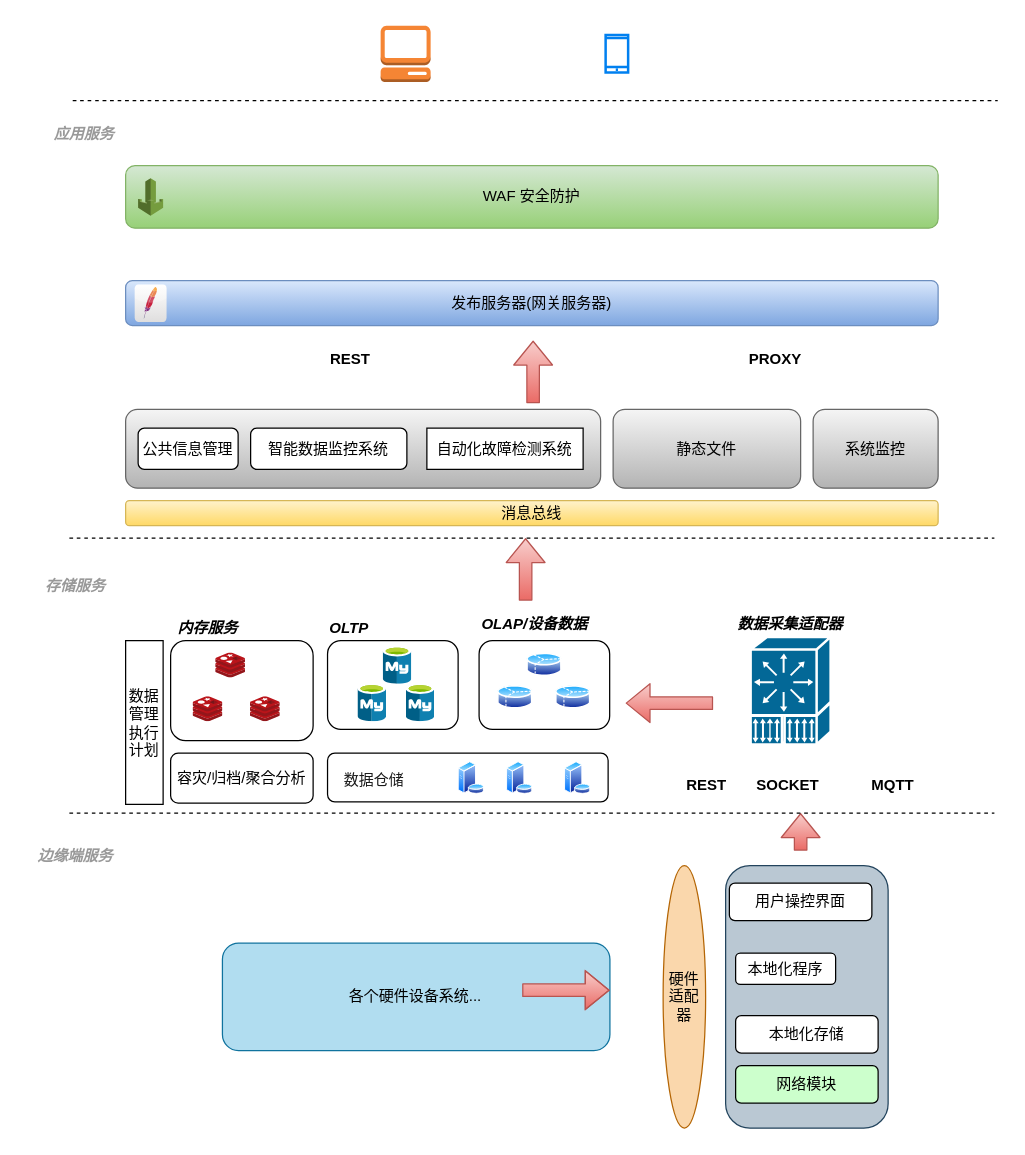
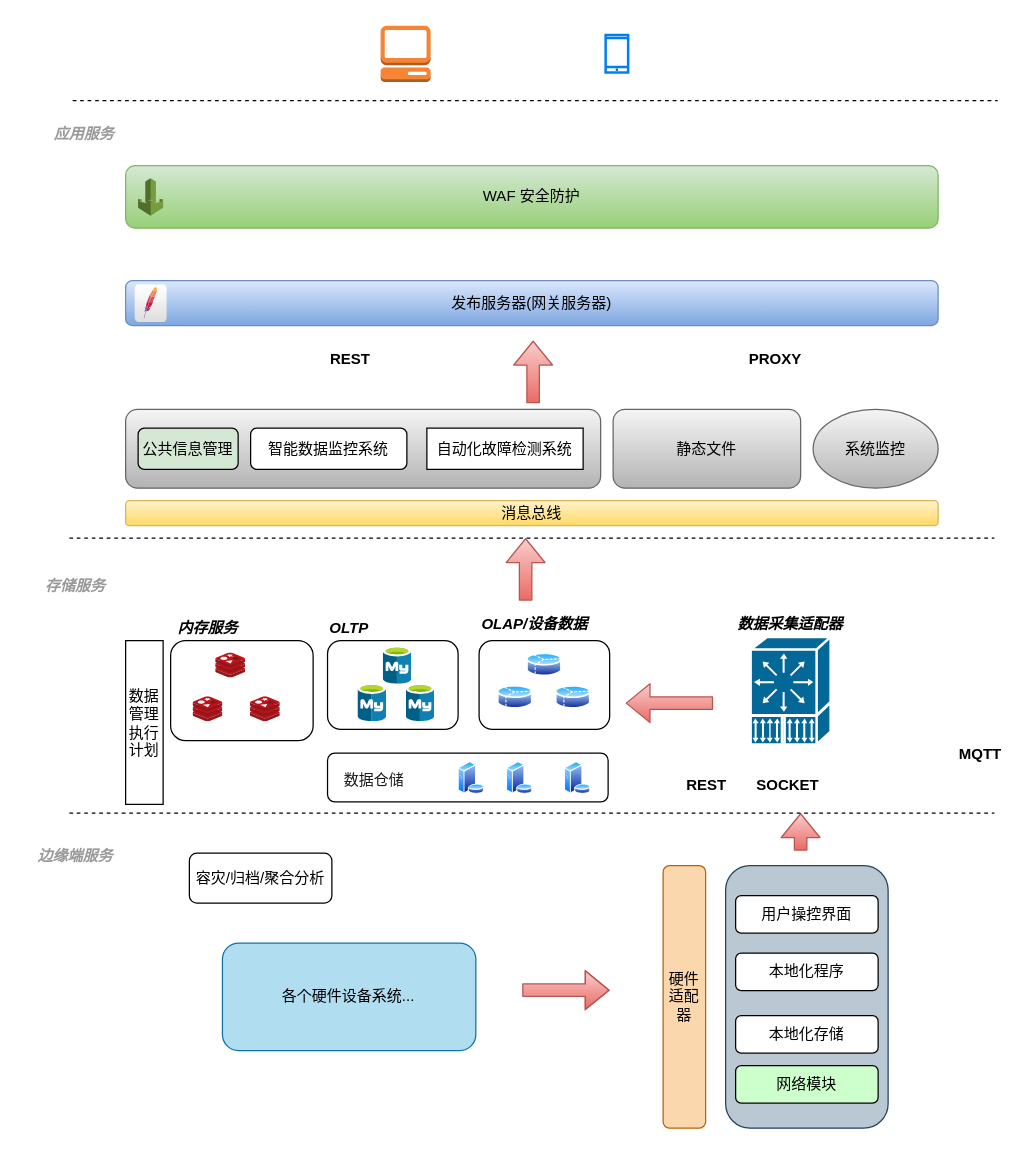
node "公共信息管理": fillcolor #ffffff -> #d5e8d4
node "系统监控": shape rounded rectangle -> ellipse
node "容灾/归档/聚合分析": moved (242, 778) -> (261, 878)
node "MQTT": moved (893, 786) -> (981, 754)
node "用户操控界面": moved (801, 902) -> (807, 914)
node "本地化程序": size 100x31 -> 143x38
node "各个硬件设备系统...": size 388x108 -> 253x108
node "硬件适配器": shape ellipse -> rounded rectangle
